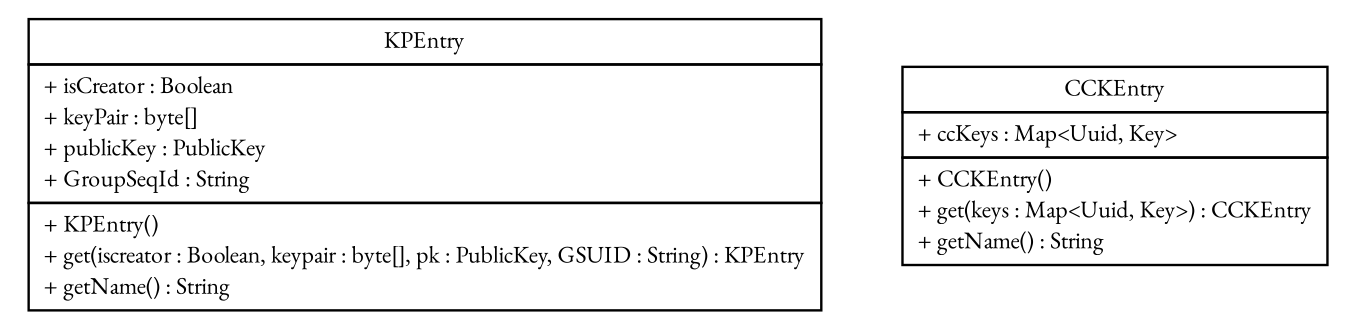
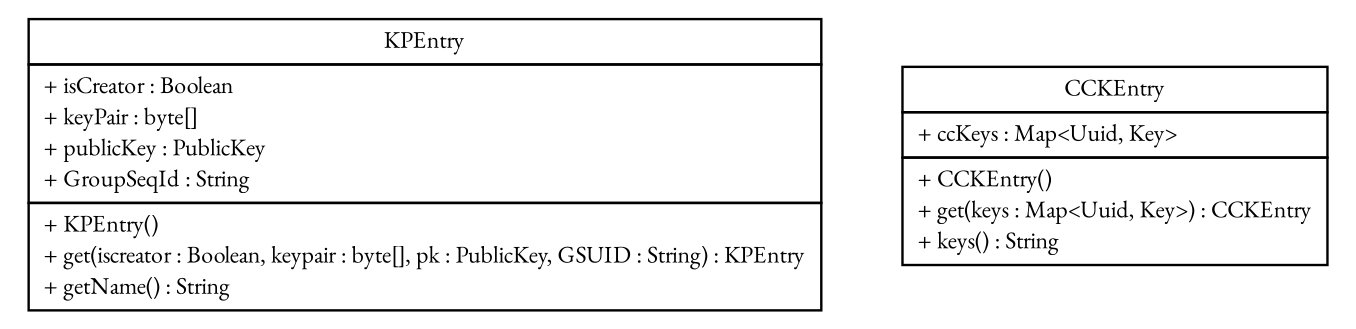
node "CCKEntry": text "+ getName() : String" -> "+ keys() : String"
